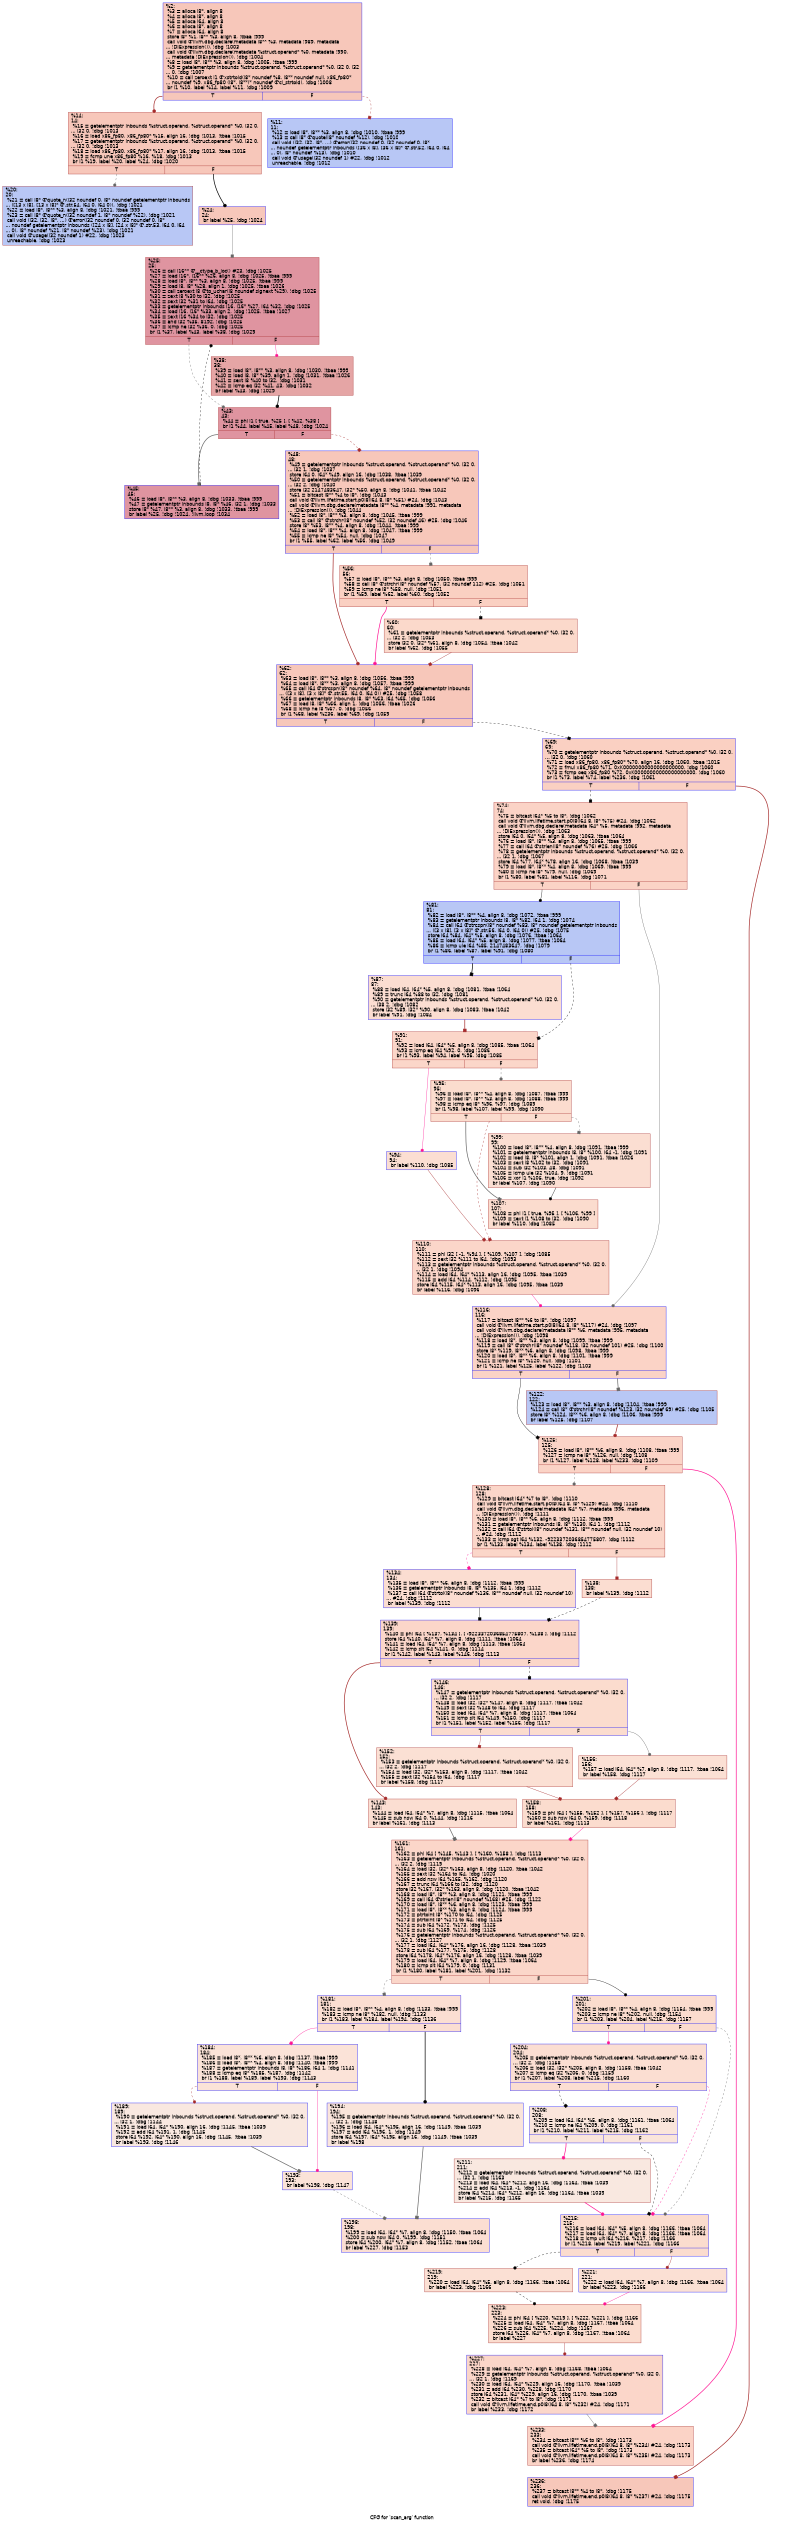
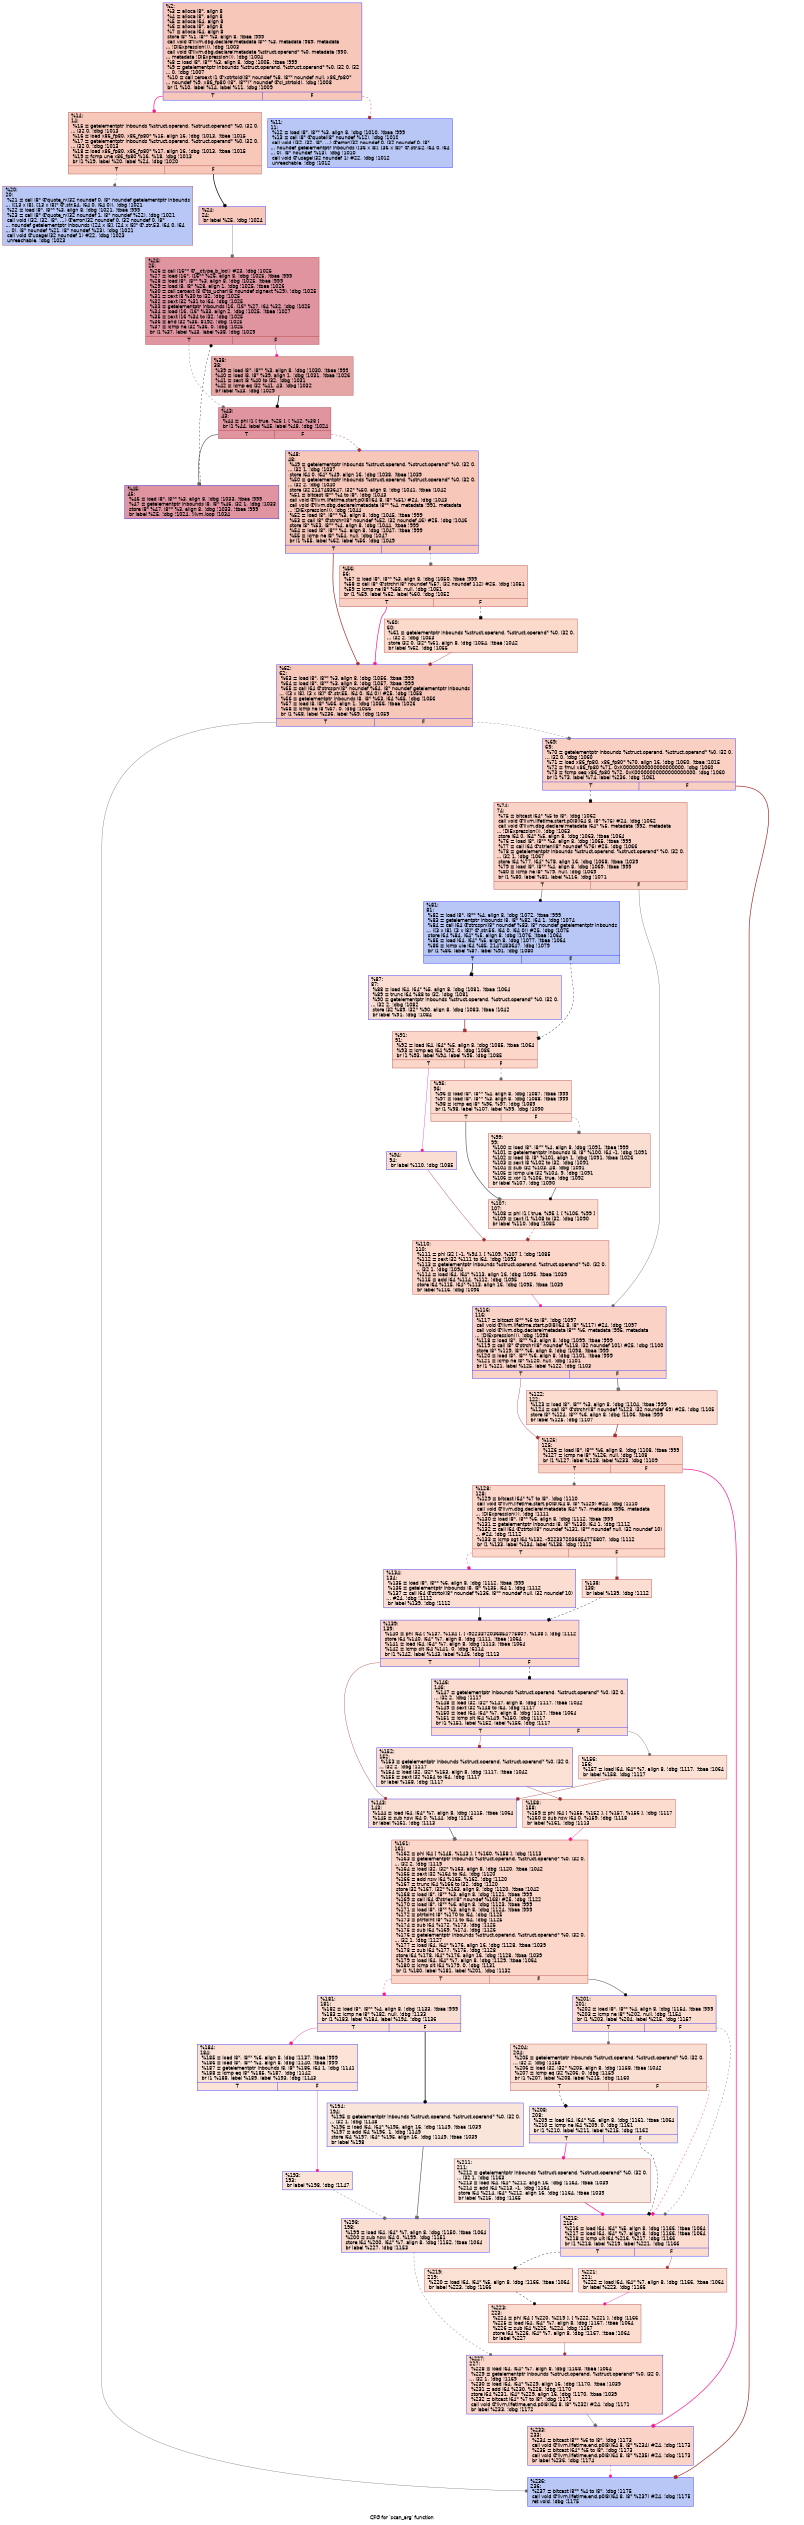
edge "%2:" -> "%14:": color brown -> deeppink
edge "%62:" -> "%69:": color black -> gray40
node "%87:": text "... i38 2, !dbg !1082" -> "... i32 2, !dbg !1082"
edge "%95:" -> "%110:": now "%107:" -> "%110:"
node "%122:": fillcolor #5f7fe870 -> #f7af9170
edge "%116:" -> "%125:": color black -> brown
edge "%122:" -> "%125:": arrowhead dot -> box
node "%139:": text "%142 = icmp slt i64 %141, 0, !dbg !1114" -> "%142 = icmp slt i64 %141, 0, !dbg !6114"
edge "%62:" -> "%236:": added
edge "%139:" -> "%143:": style bold -> solid
node "%152:": color brown -> blue
edge "%156:" -> "%158:": now "%156:" -> "%143:"
node "%143:": color brown -> blue
node "%161:": text "%165 = sext i32 %164 to i64, !dbg !1020" -> "%165 = sext i32 %164 to i64, !dbg !1120"
edge "%161:" -> "%181:": color gray40 -> deeppink
edge "%201:" -> "%204:": color deeppink -> gray40
node "%204:": color blue -> brown
node "%189:": removed
node "%221:": color blue -> brown
edge "%198:" -> "%227:": added
node "%233:": color brown -> blue
edge "%233:" -> "%236:": added
node "%236:": fillcolor #ec7f6370 -> #5f7fe870
